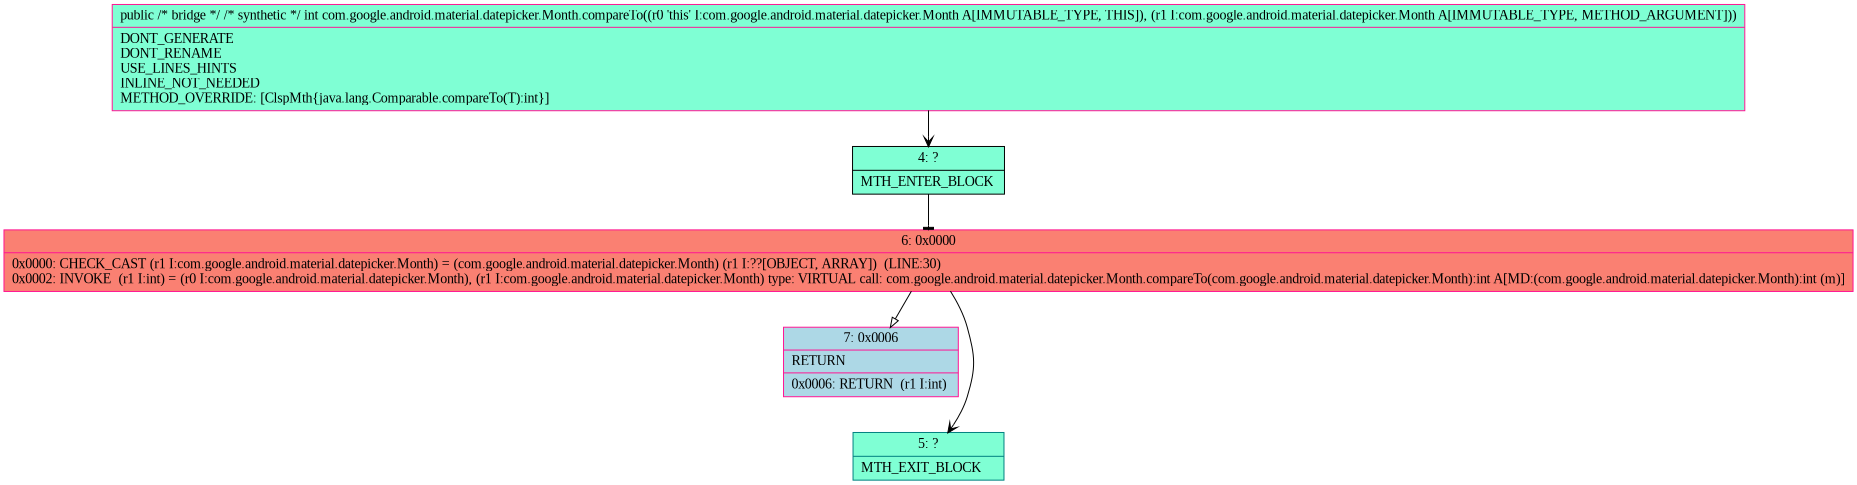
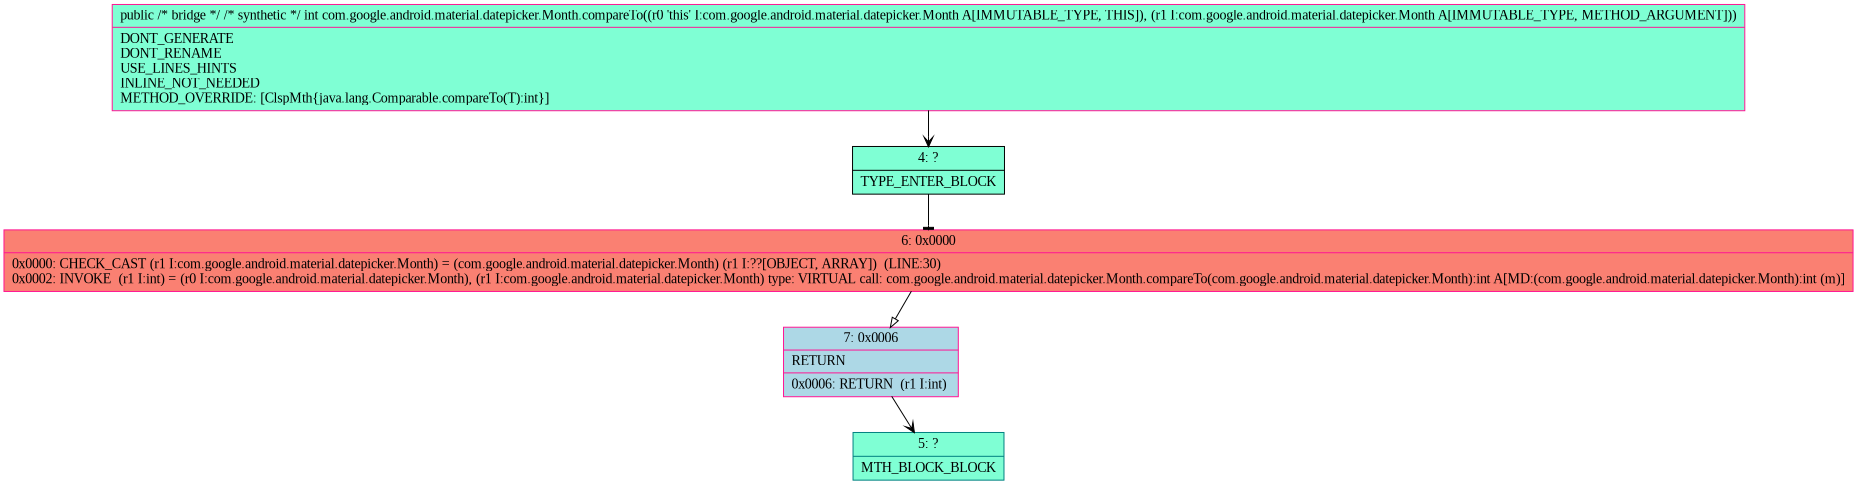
node "4: ?": text "MTH_ENTER_BLOCK" -> "TYPE_ENTER_BLOCK"
edge "6: 0x0000" -> "5: ?": now "7: 0x0006" -> "5: ?"
node "5: ?": text "MTH_EXIT_BLOCK" -> "MTH_BLOCK_BLOCK"
